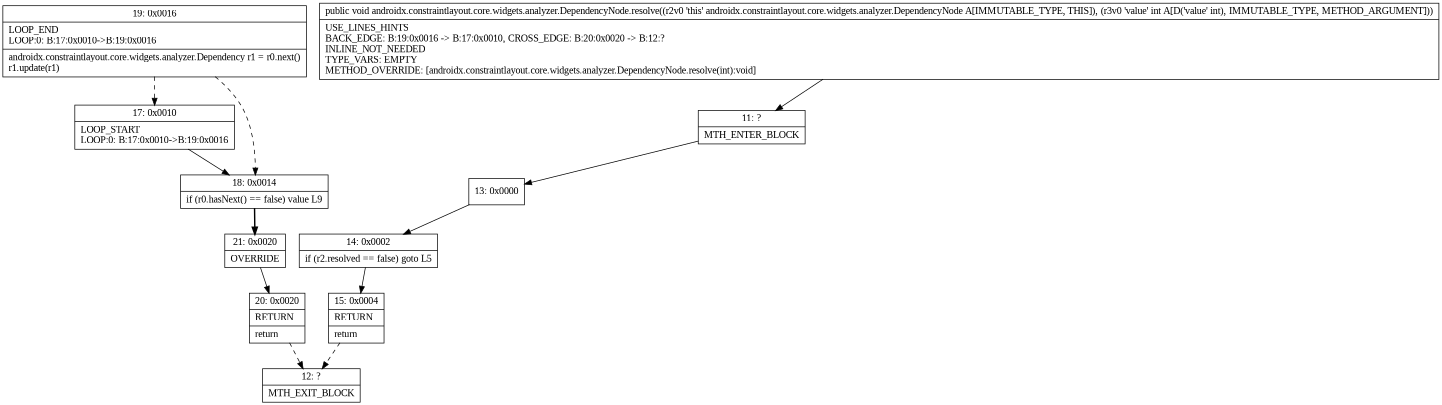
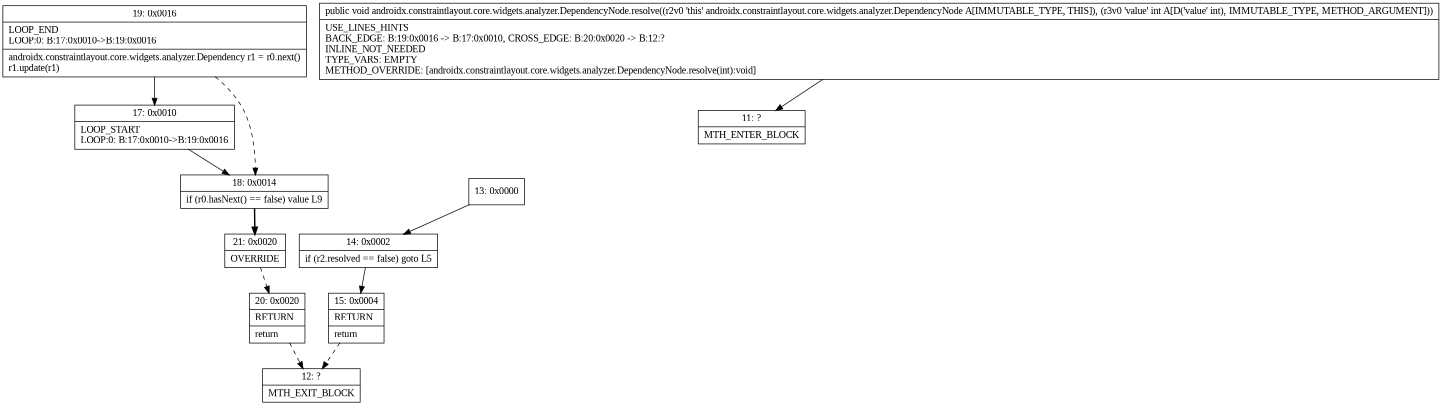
edge "19: 0x0016" -> "17: 0x0010": style dashed -> solid
edge "11: ?" -> "13: 0x0000": removed
edge "21: 0x0020" -> "20: 0x0020": style solid -> dashed
